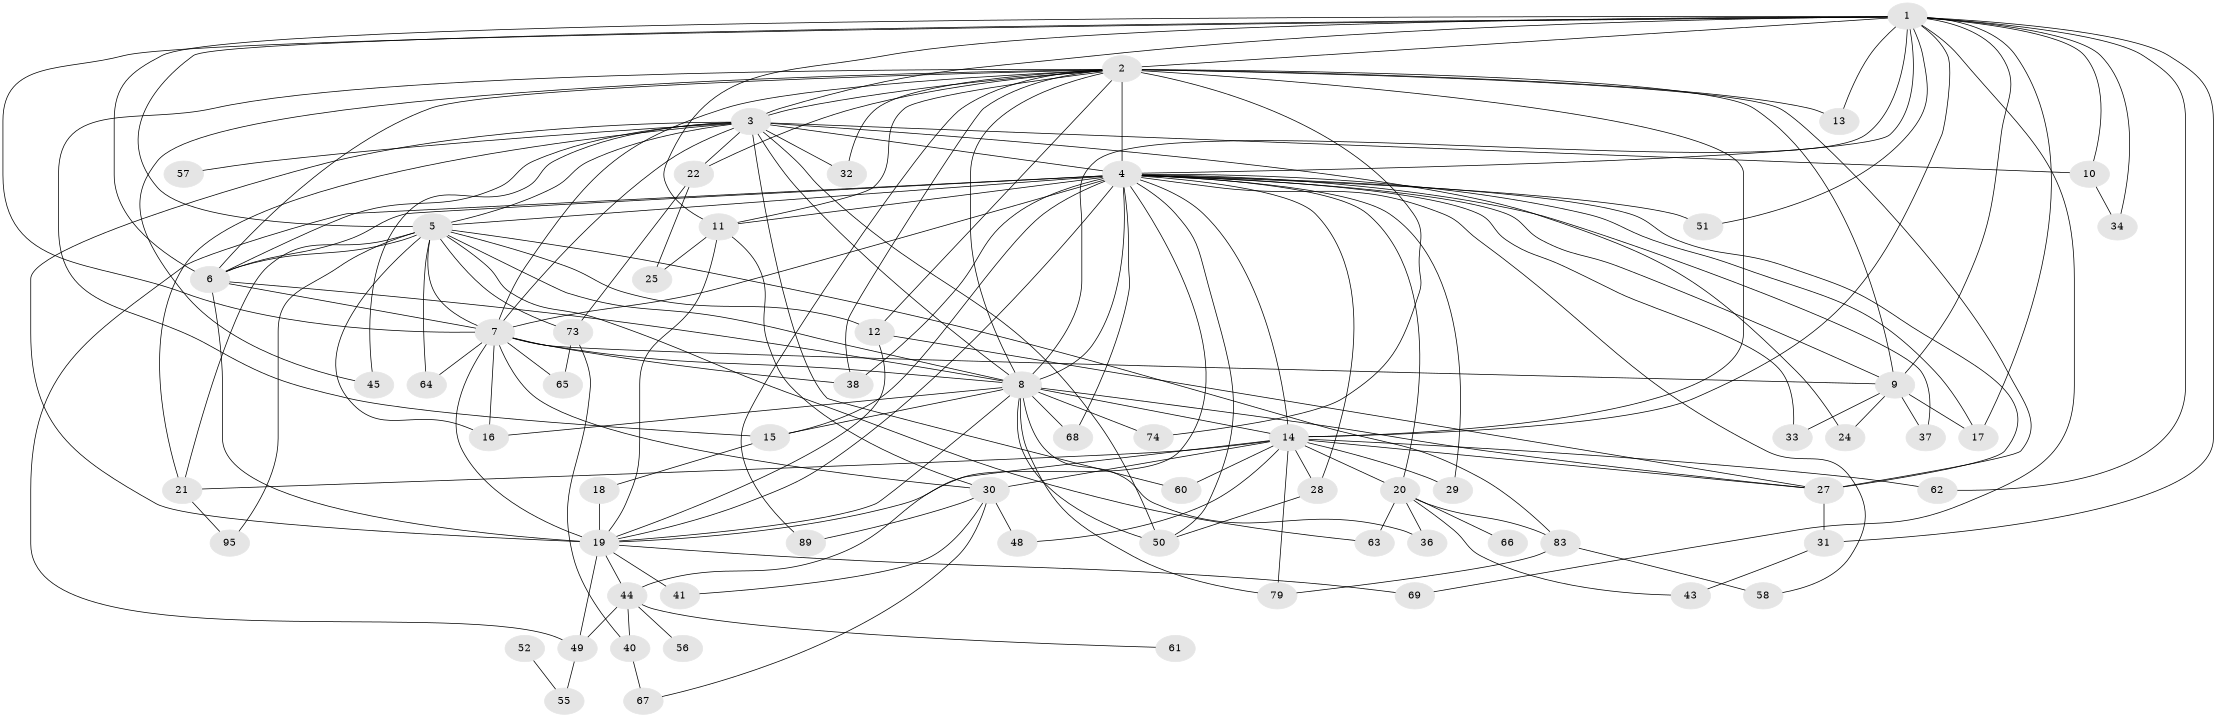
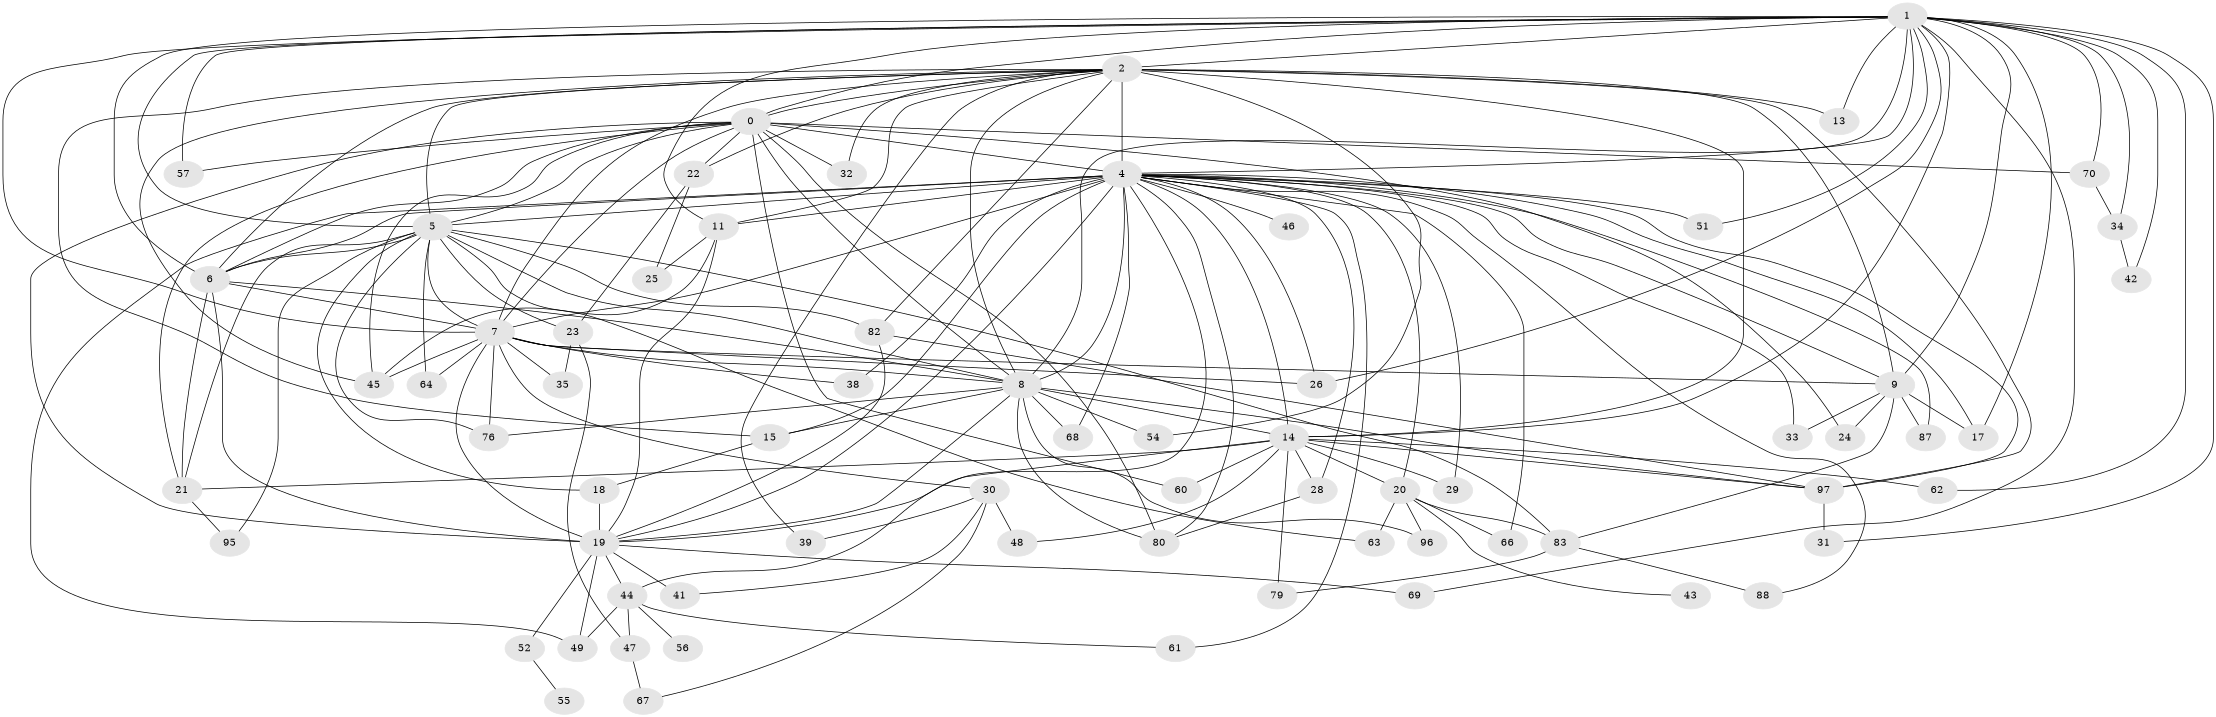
edge "1" -- "57": added
node "3": label "3" -> "0"
edge "2" -- "38": now "2" -- "5"
node "10": label "10" -> "70"
node "46": added
edge "4" -- "66": added
node "42": added
node "73": label "73" -> "23"
node "12": label "12" -> "82"
edge "4" -- "61": added
edge "7" -- "45": added
edge "6" -- "21": added
node "65": label "65" -> "35"
node "26": added
edge "11" -- "30": now "11" -- "45"
edge "5" -- "18": added
node "16": label "16" -> "76"
node "74": label "74" -> "54"
node "37": label "37" -> "87"
edge "14" -- "30": removed
edge "9" -- "83": added
node "27": label "27" -> "97"
edge "8" -- "79": removed
node "89": label "89" -> "39"
node "50": label "50" -> "80"
node "36": label "36" -> "96"
edge "31" -- "43": removed
edge "19" -- "52": added
node "58": label "58" -> "88"
node "40": label "40" -> "47"
edge "49" -- "55": removed
